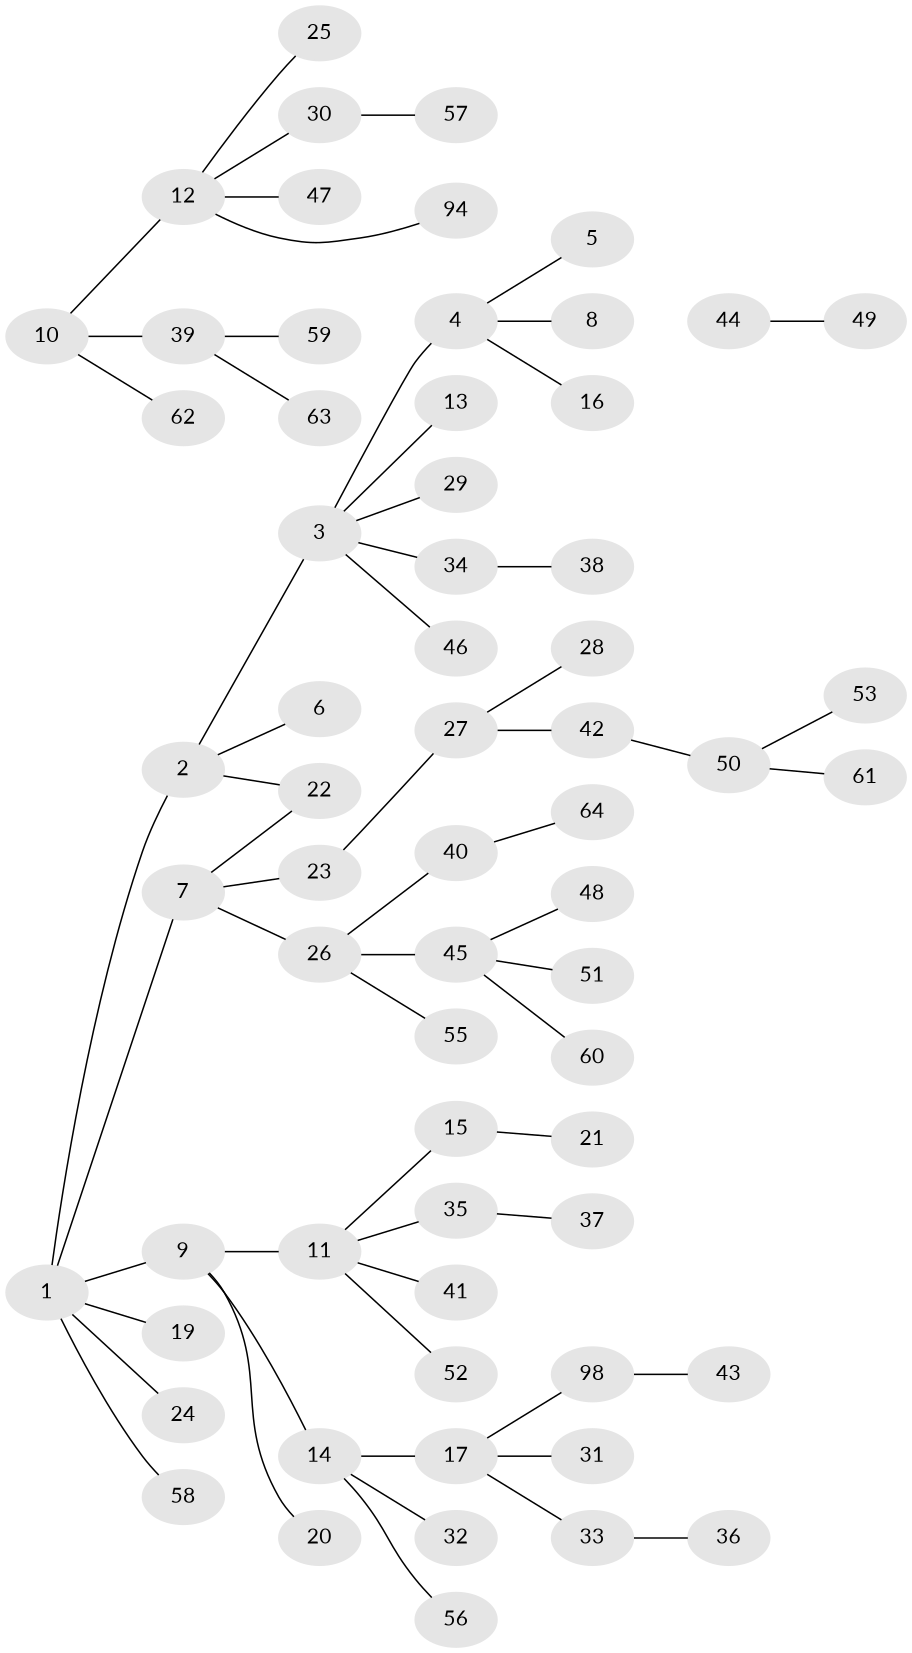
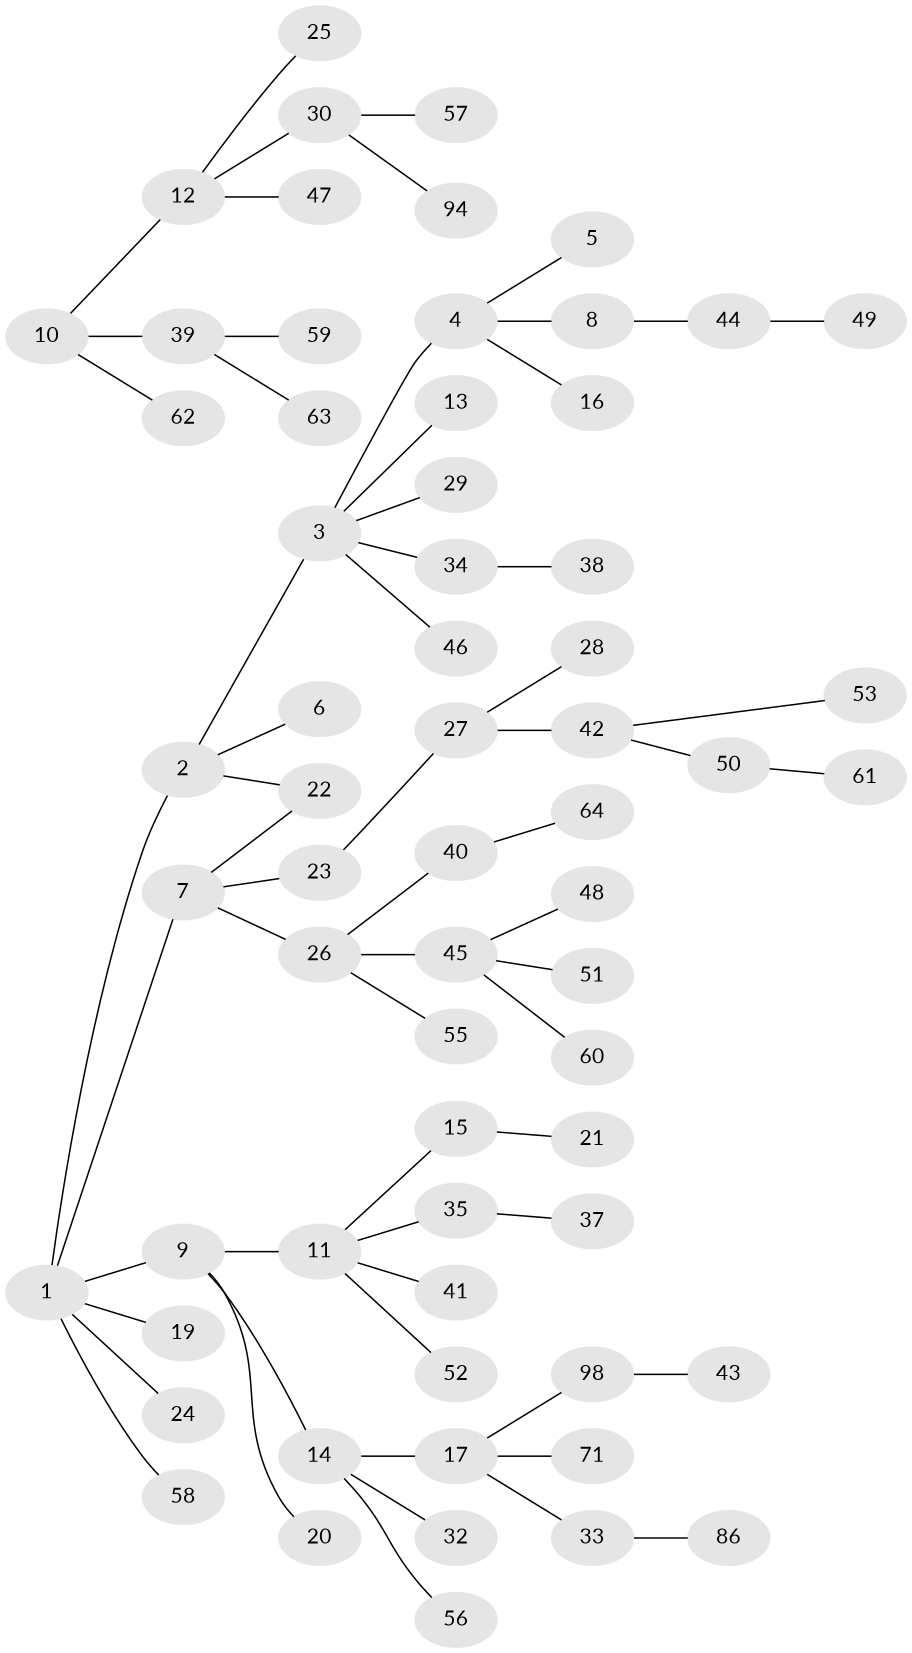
edge "12" -- "94": now "30" -- "94"
edge "8" -- "44": added
edge "53" -- "50": now "53" -- "42"
node "31": label "31" -> "71"
node "36": label "36" -> "86"
